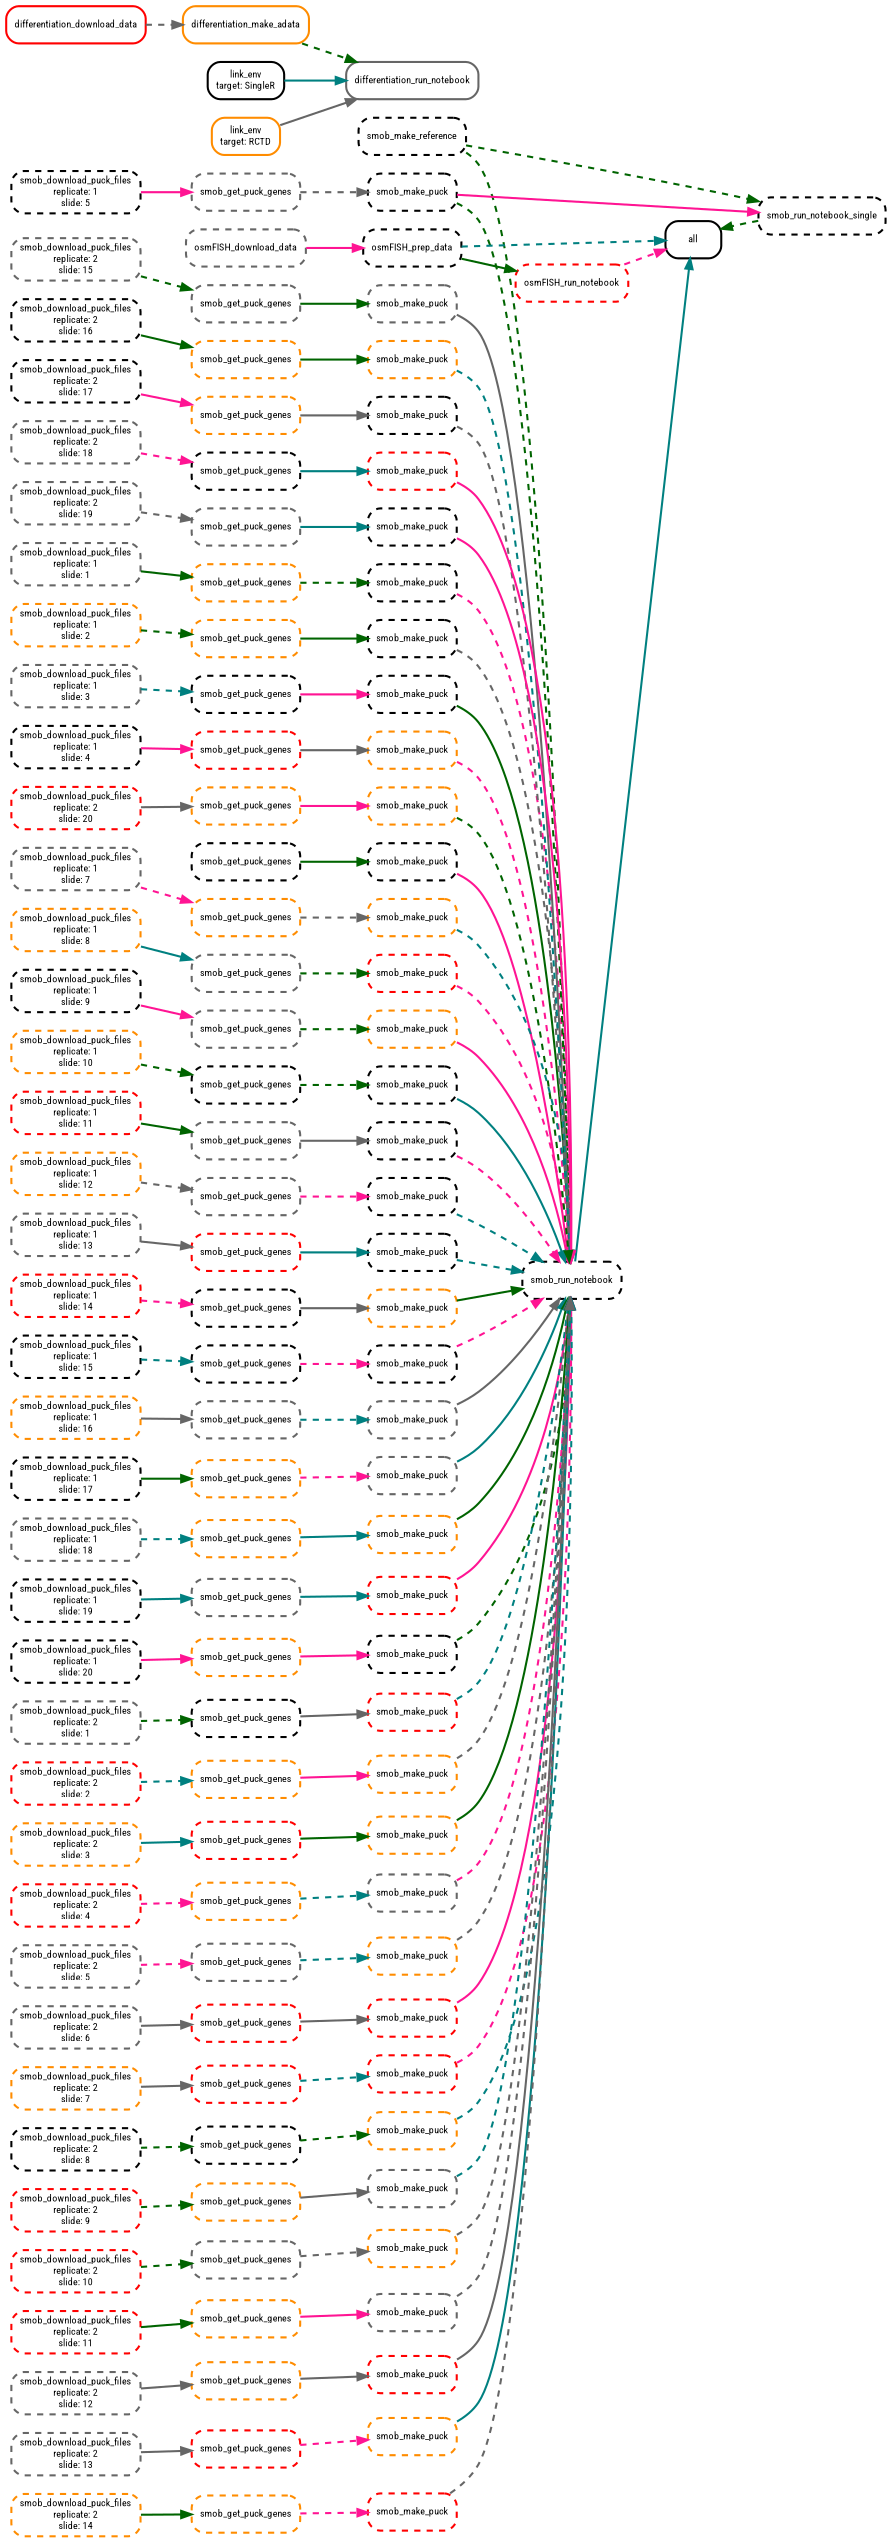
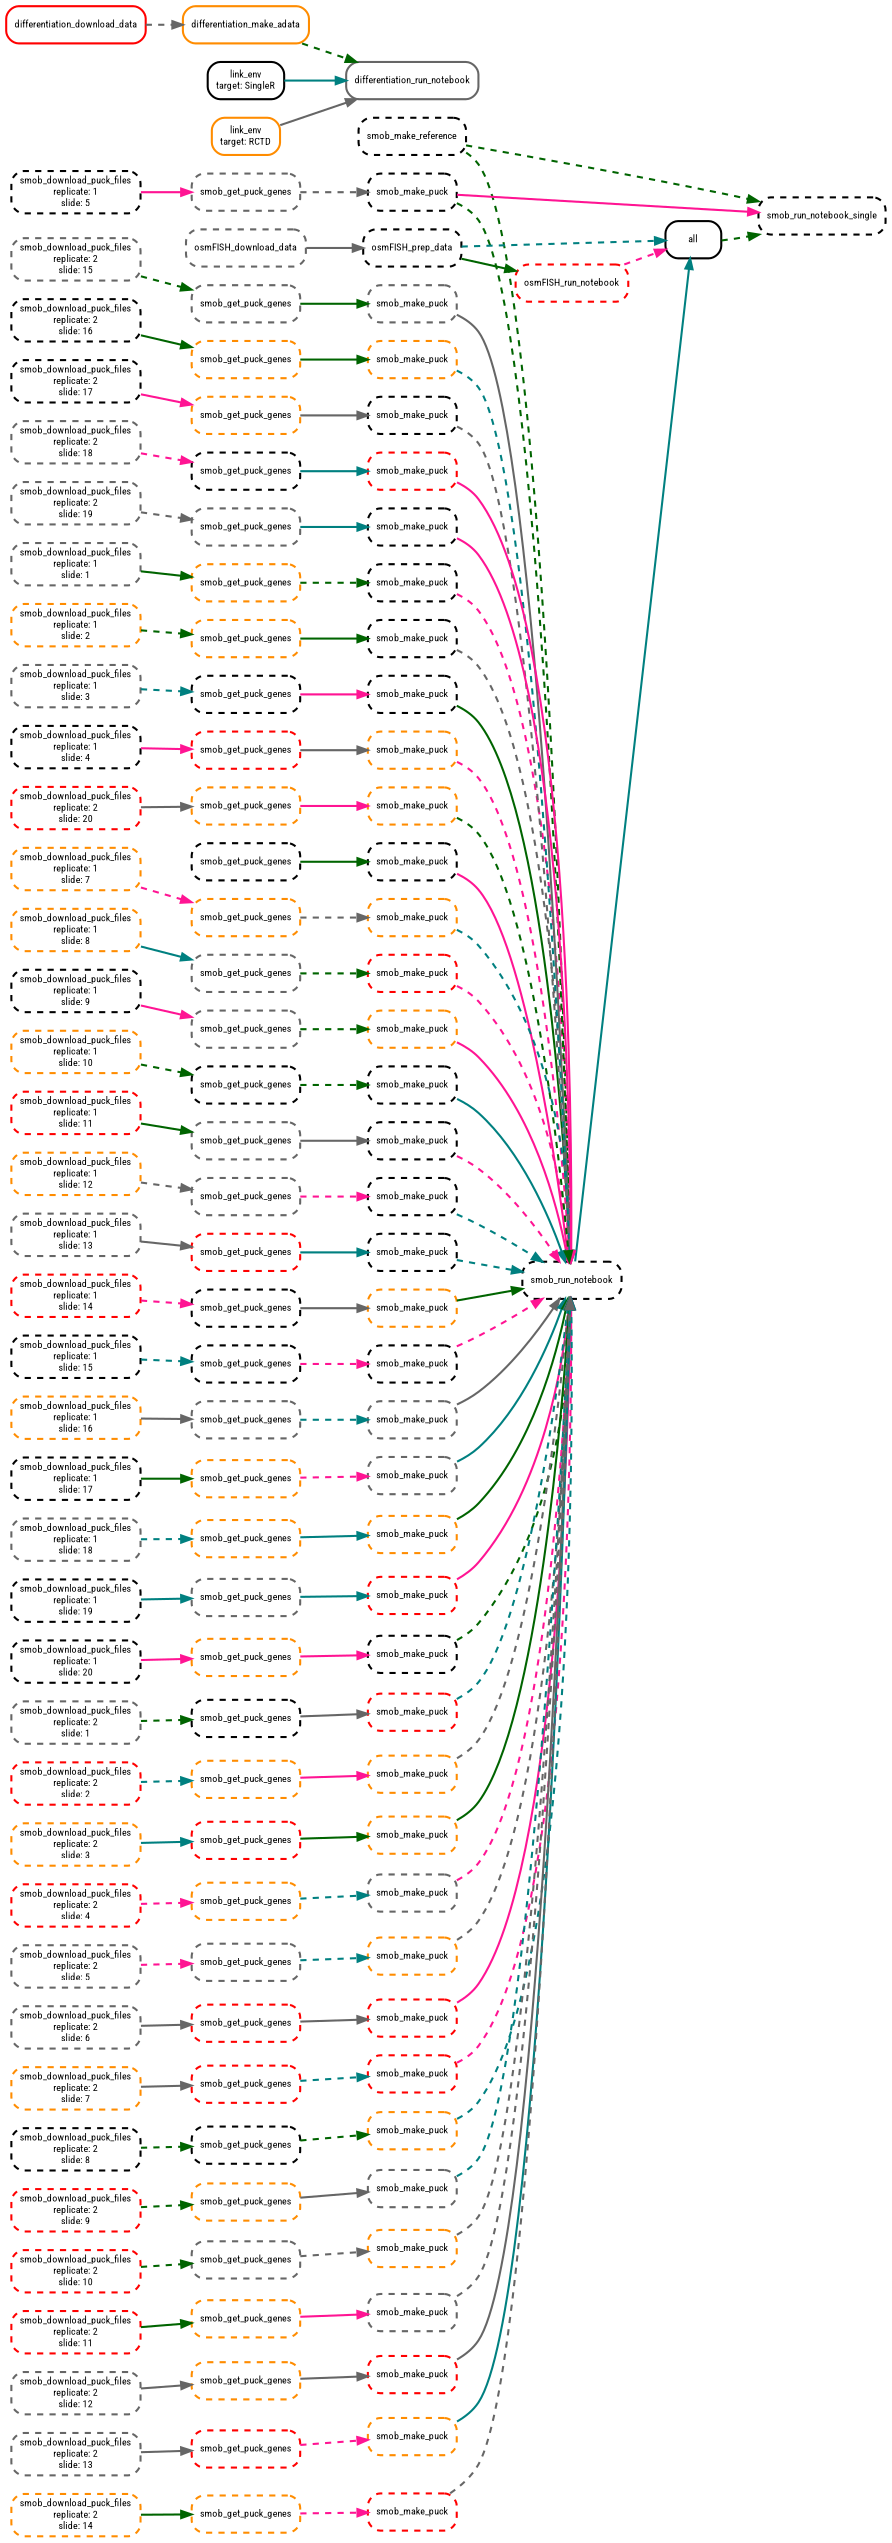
edge "smob_run_notebook_single" -> "all": reversed
edge "osmFISH_download_data" -> "osmFISH_prep_data": color deeppink -> gray40
node "smob_download_puck_files replicate: 1 slide: 7": color gray40 -> darkorange
